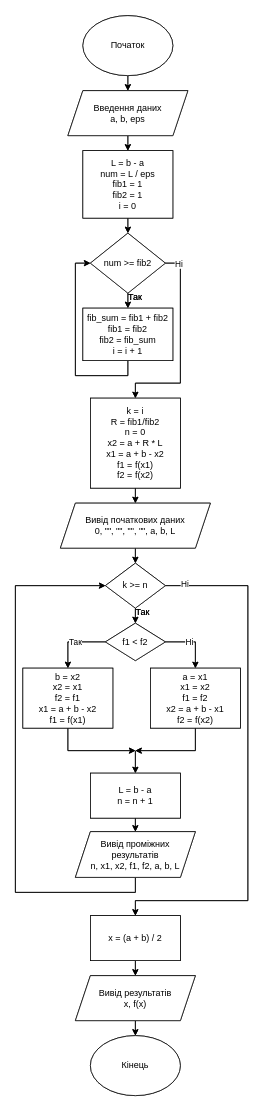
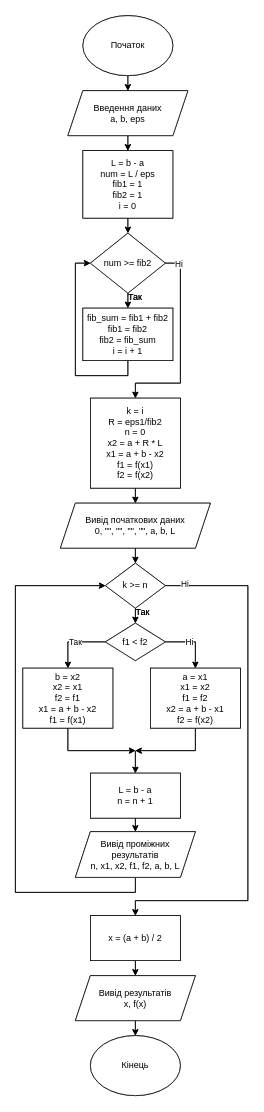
node "k = i R = fib1/fib2 n = 0 x2 = a + R * L x1 = a + b - x2 f1 = f(x1) f2 = f(x2)": label "k = i R = fib1/fib2 n = 0 x2 = a + R * L x1 = a + b - x2 f1 = f(x1) f2 = f(x2)" -> "k = i R = eps1/fib2 n = 0 x2 = a + R * L x1 = a + b - x2 f1 = f(x1) f2 = f(x2)"
